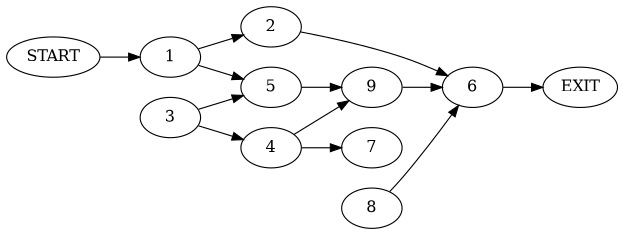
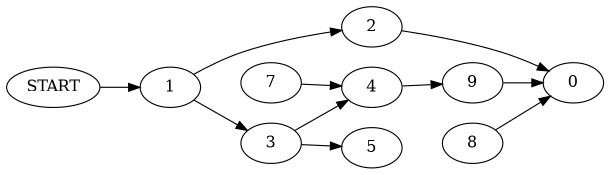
edge "1" -> "5": now "1" -> "3"
edge "5" -> "9": removed
node "6": label "6" -> "0"
node "EXIT": removed
edge "4" -> "7": reversed
